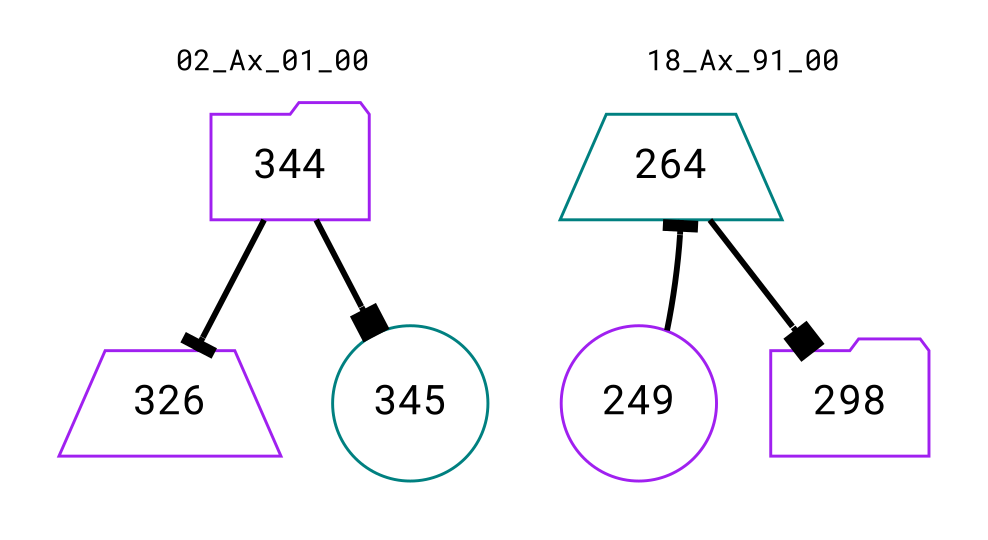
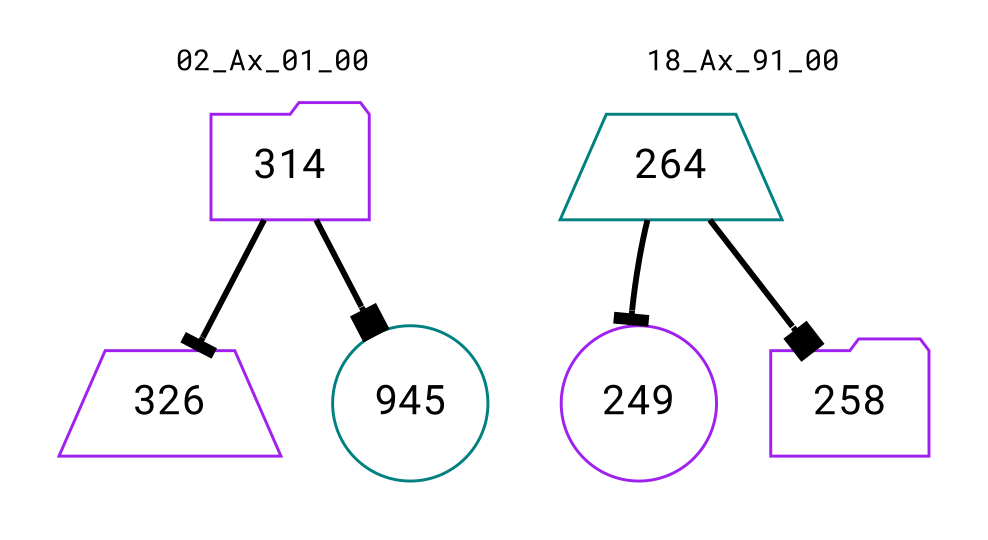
node "344": label "344" -> "314"
edge "249" -> "264": reversed
node "345": label "345" -> "945"
node "298": label "298" -> "258"
